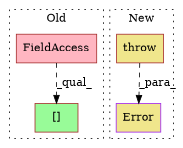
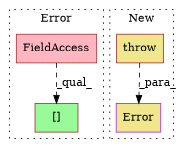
cluster "Old": label "Old" -> "Error"
